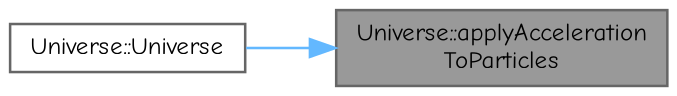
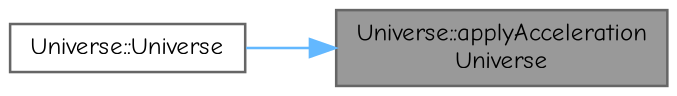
node "Universe::applyAcceleration ToParticles": label "Universe::applyAcceleration ToParticles" -> "Universe::applyAcceleration Universe"
